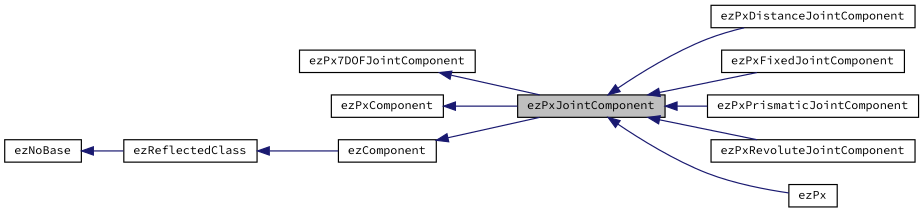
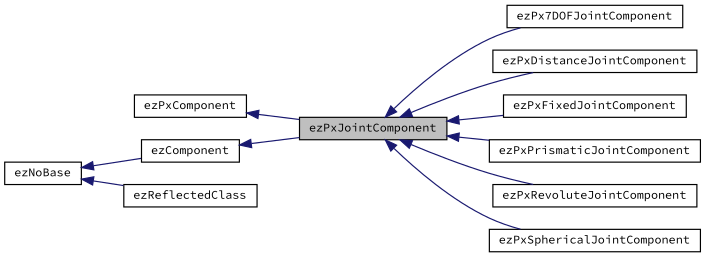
edge "ezPxJointComponent" -> "ezPx7DOFJointComponent": reversed
edge "ezComponent" -> "ezReflectedClass": now "ezComponent" -> "ezNoBase"
node "ezPx": label "ezPx" -> "ezPxSphericalJointComponent"
